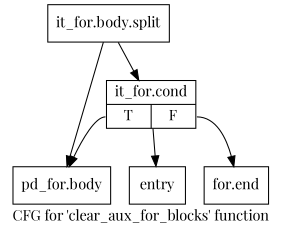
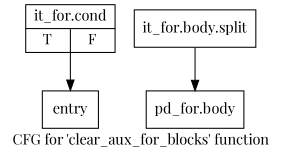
edge "it_for.body.split" -> "it_for.cond": removed
edge "it_for.cond" -> "pd_for.body": removed
node "for.end": removed
